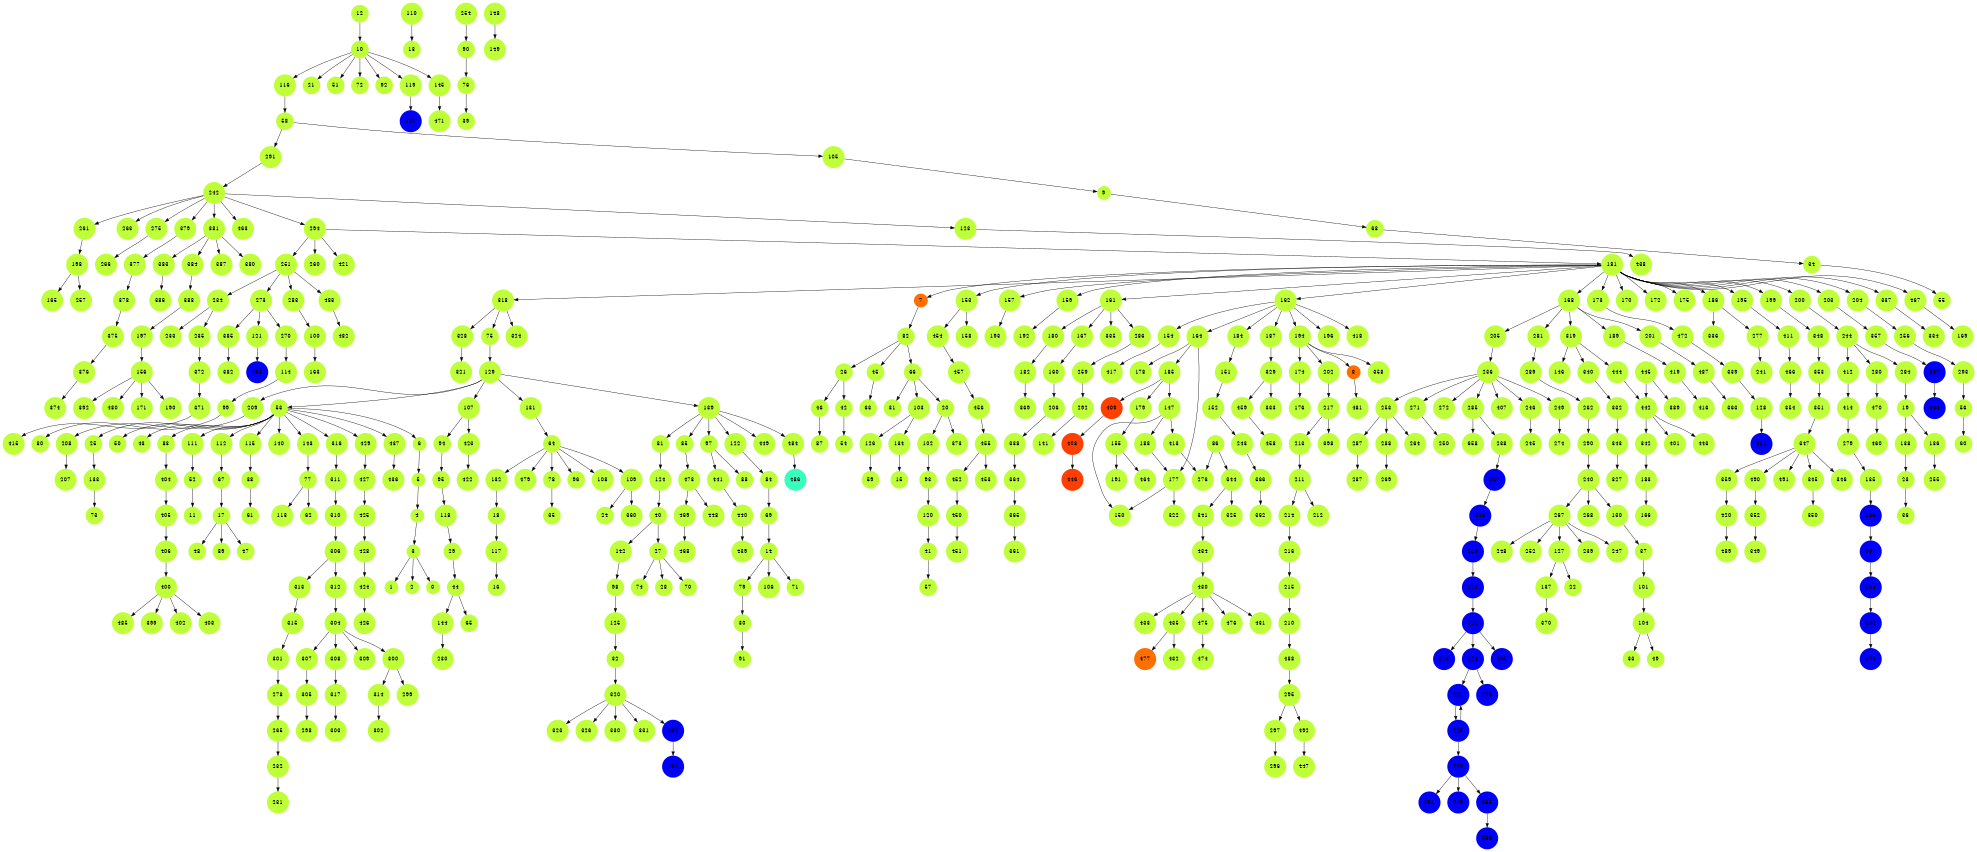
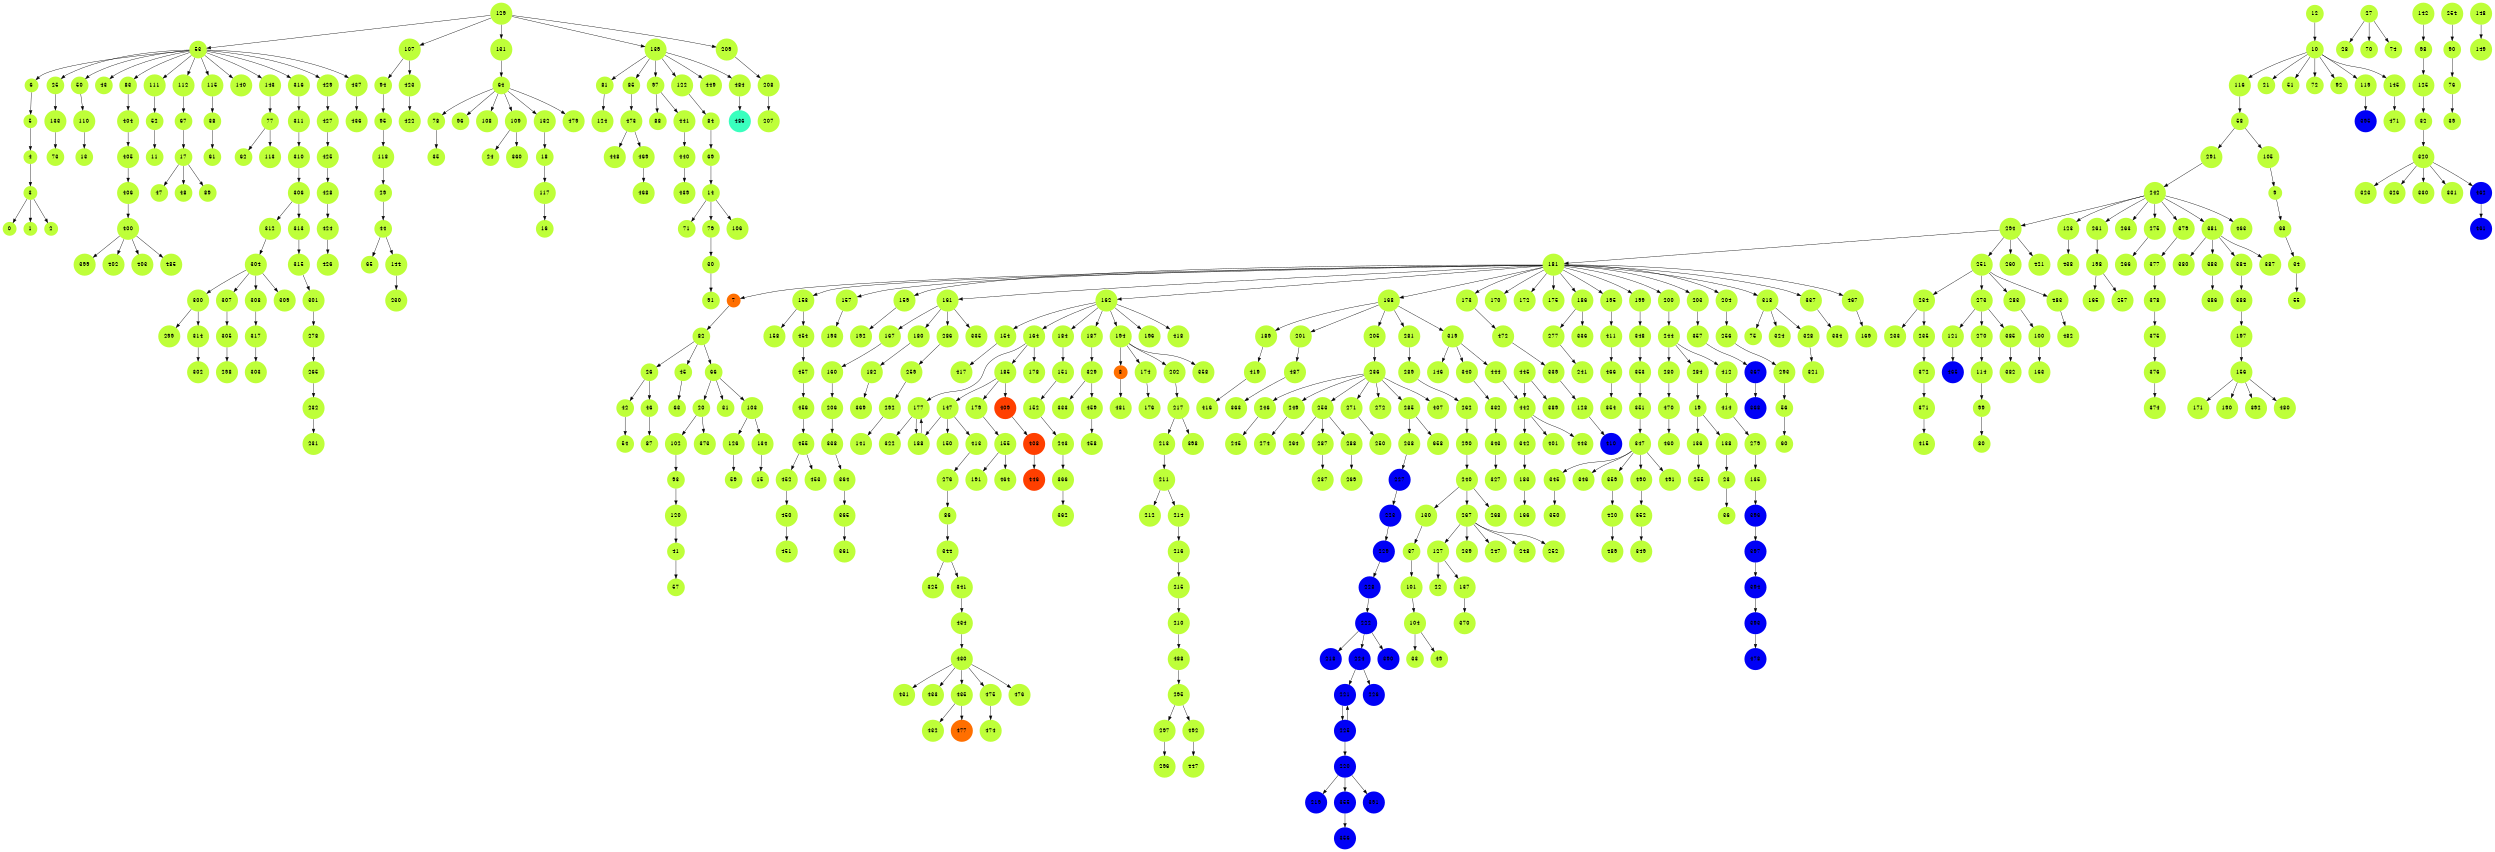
edge "50" -> "110": added
edge "75" -> "129": removed
edge "86" -> "276": reversed
edge "177" -> "150": now "177" -> "188"
node "40": removed
